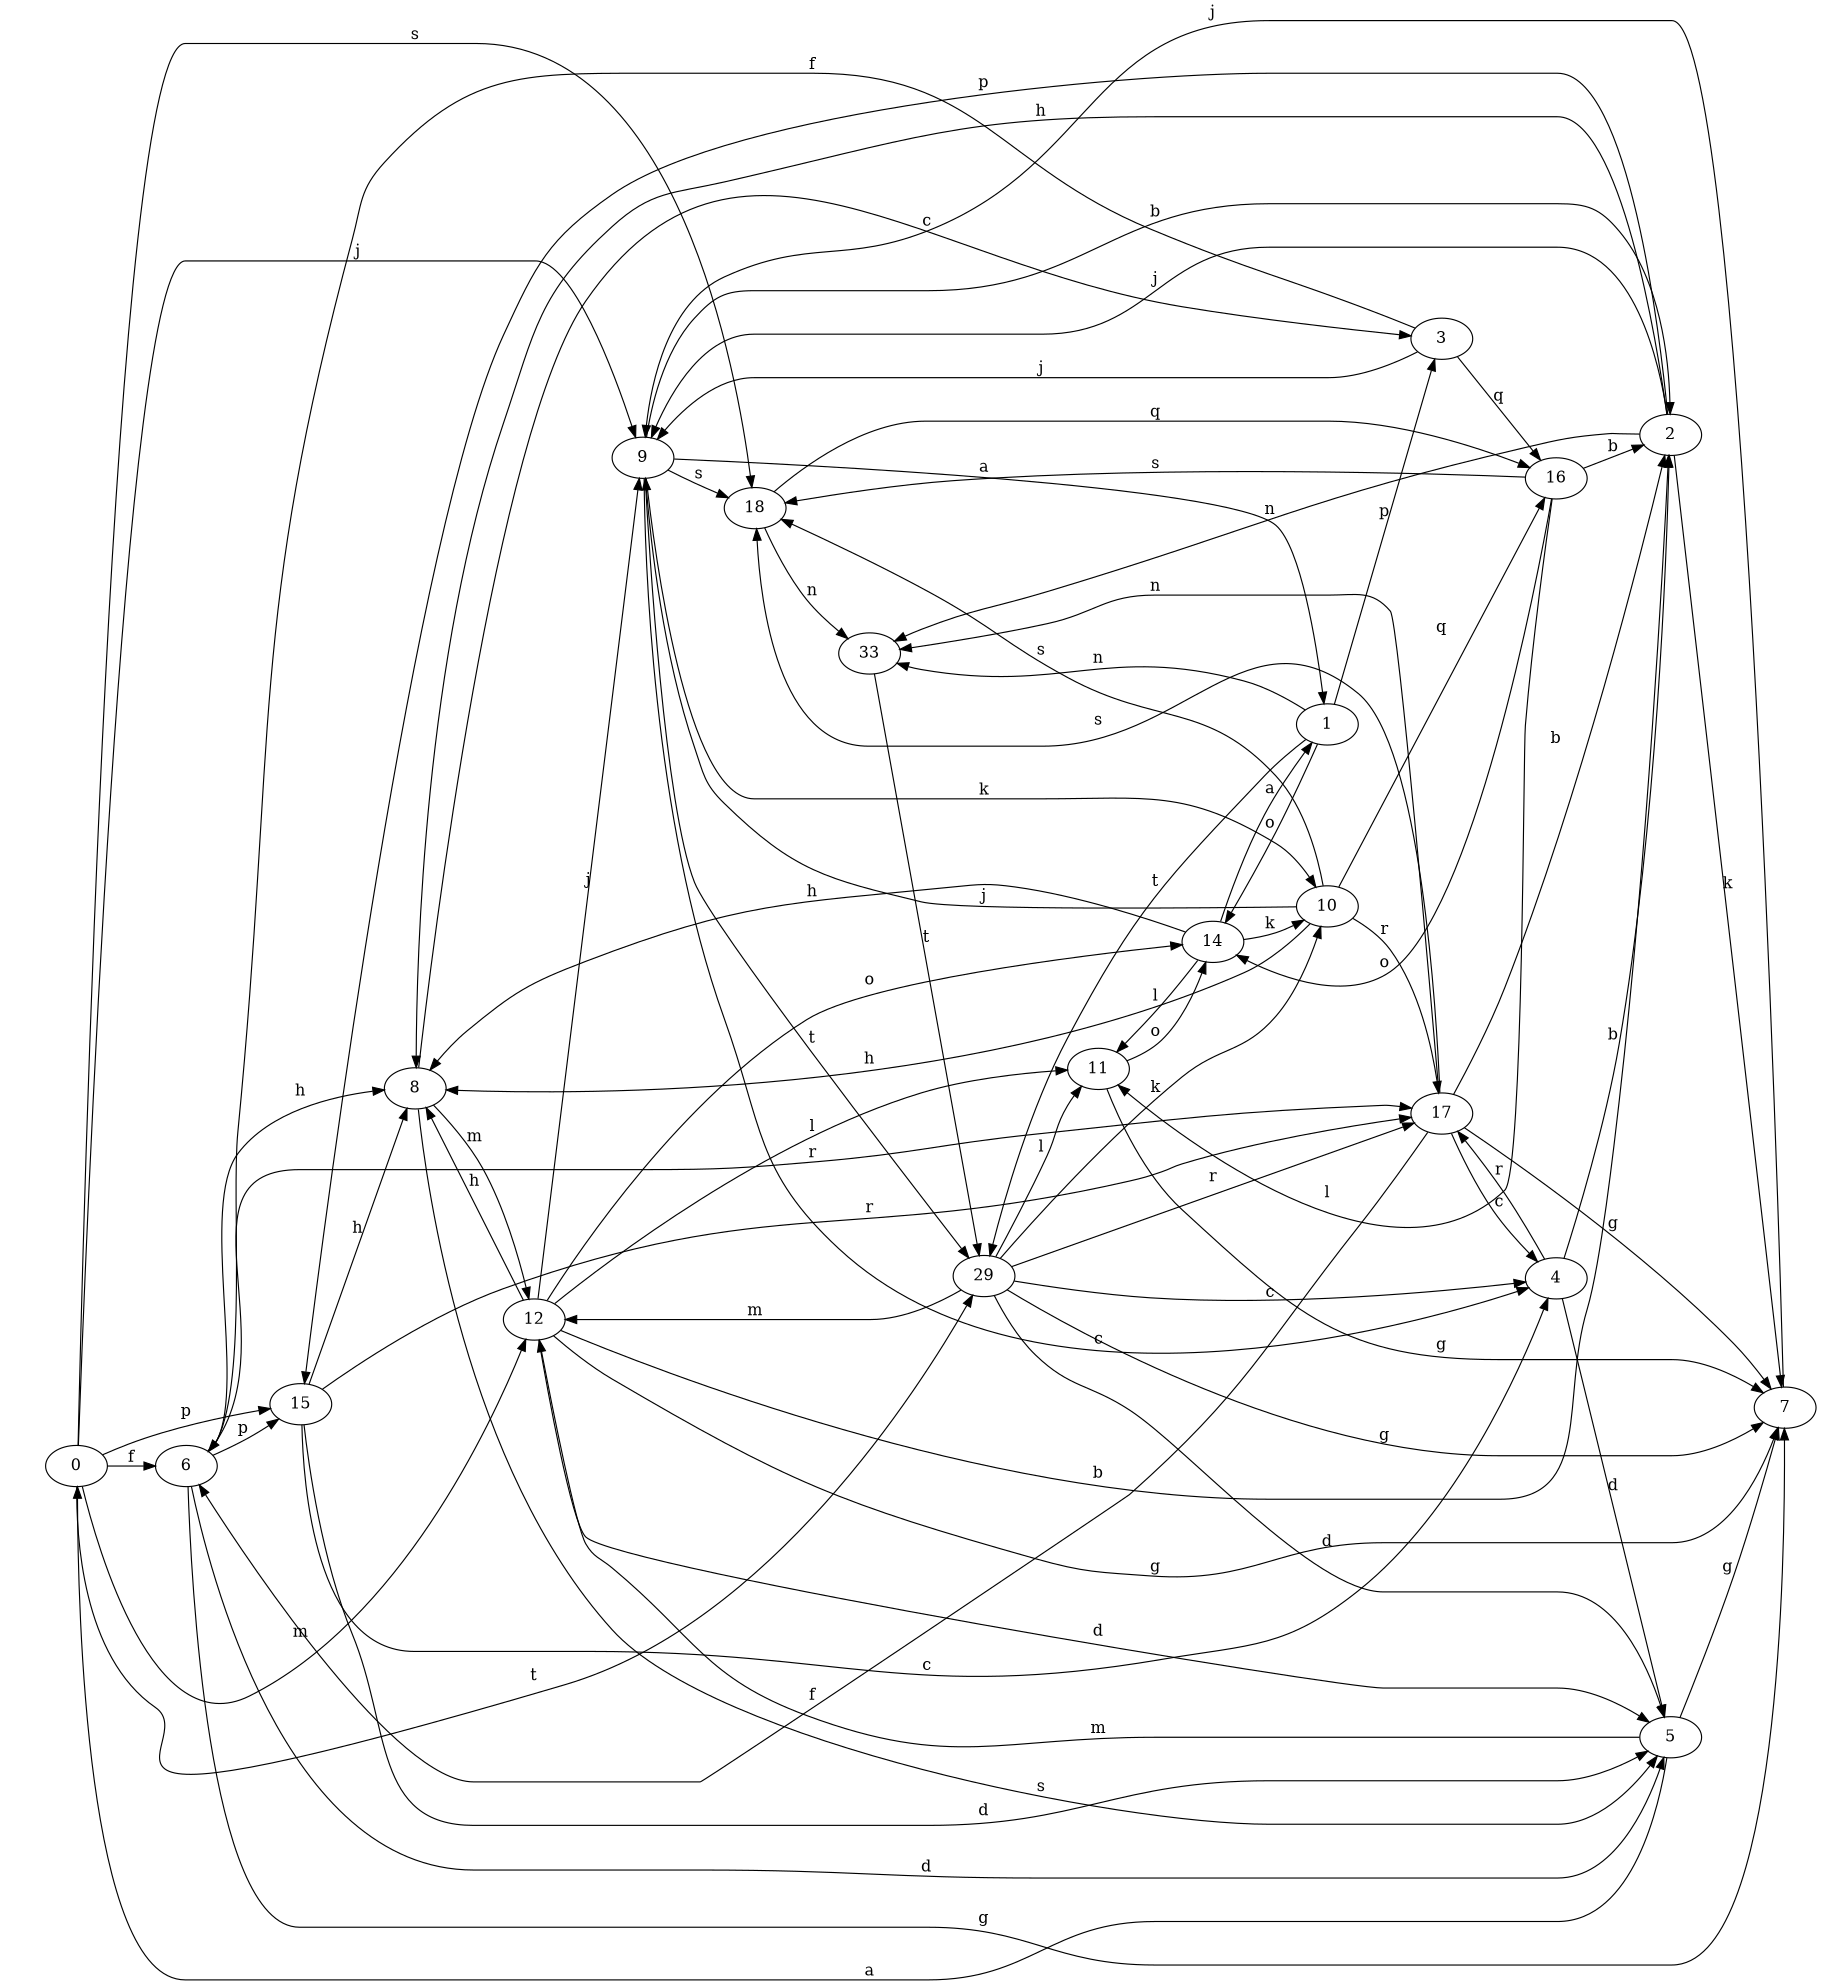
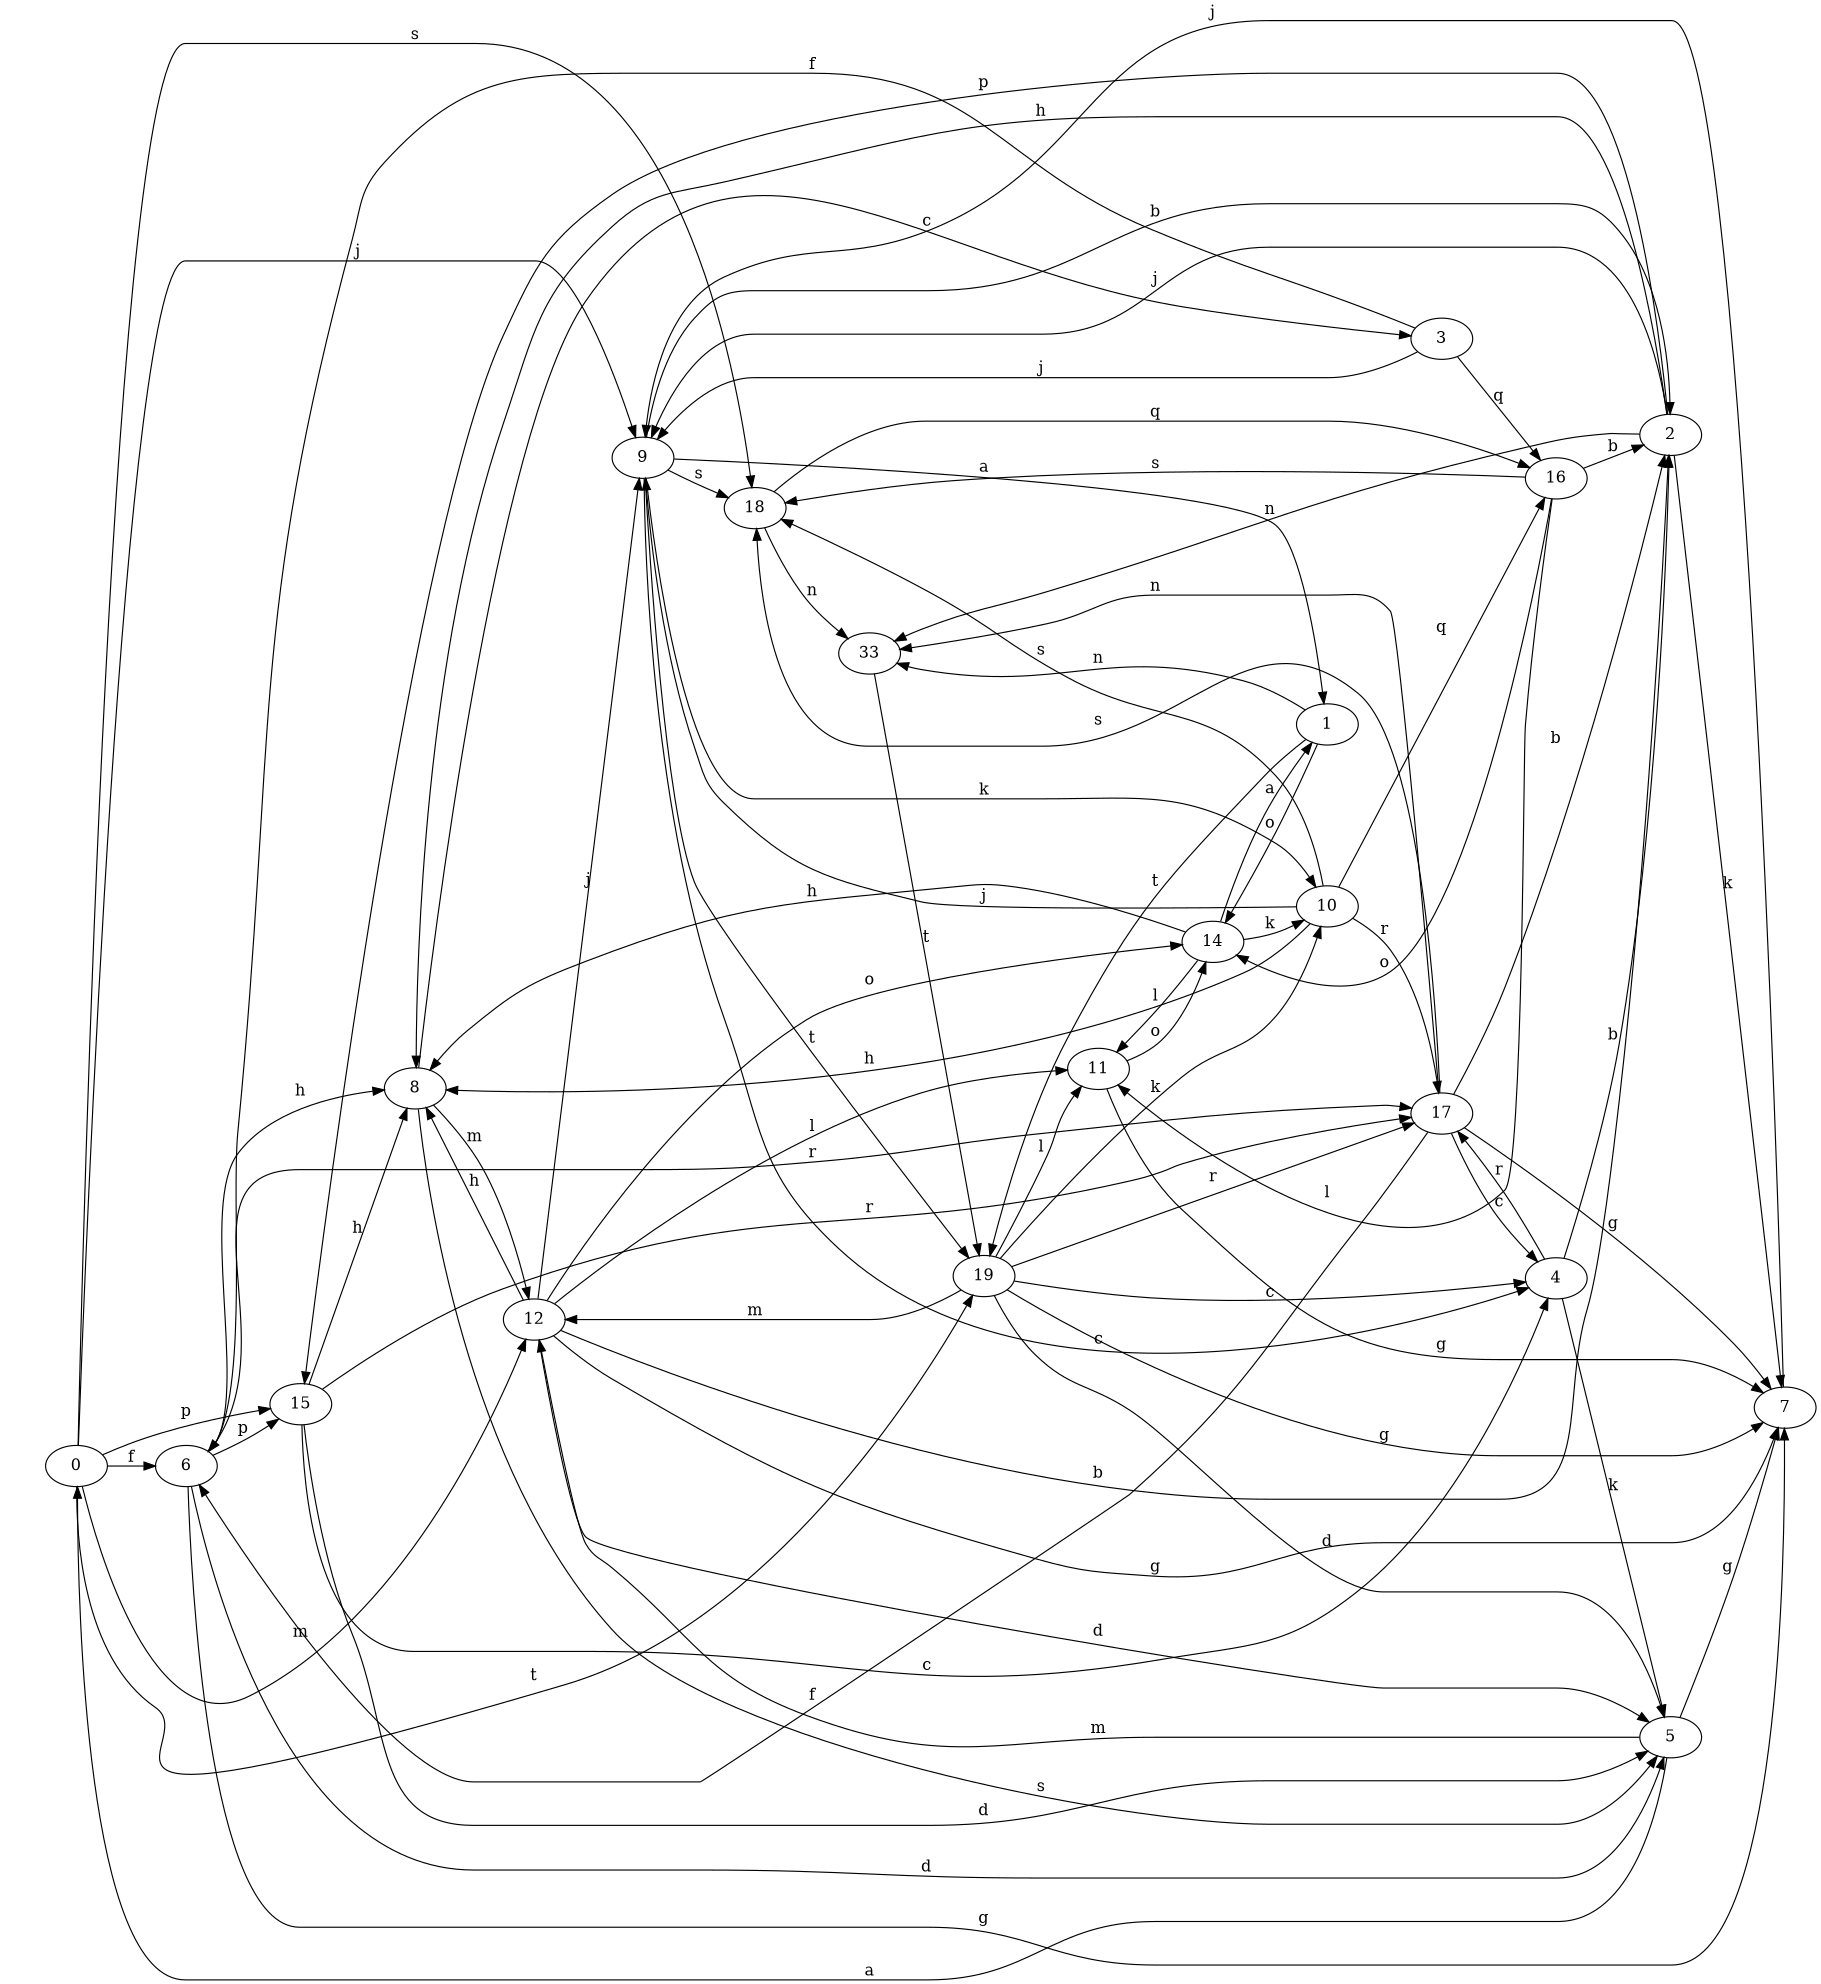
edge "1" -> "3": removed, label "p"
node "29": label "29" -> "19"
edge "4" -> "5": label "d" -> "k"
